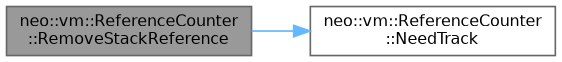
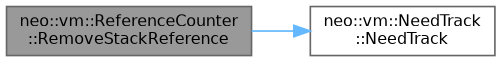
node "neo::vm::ReferenceCounter ::NeedTrack": label "neo::vm::ReferenceCounter ::NeedTrack" -> "neo::vm::NeedTrack ::NeedTrack"
